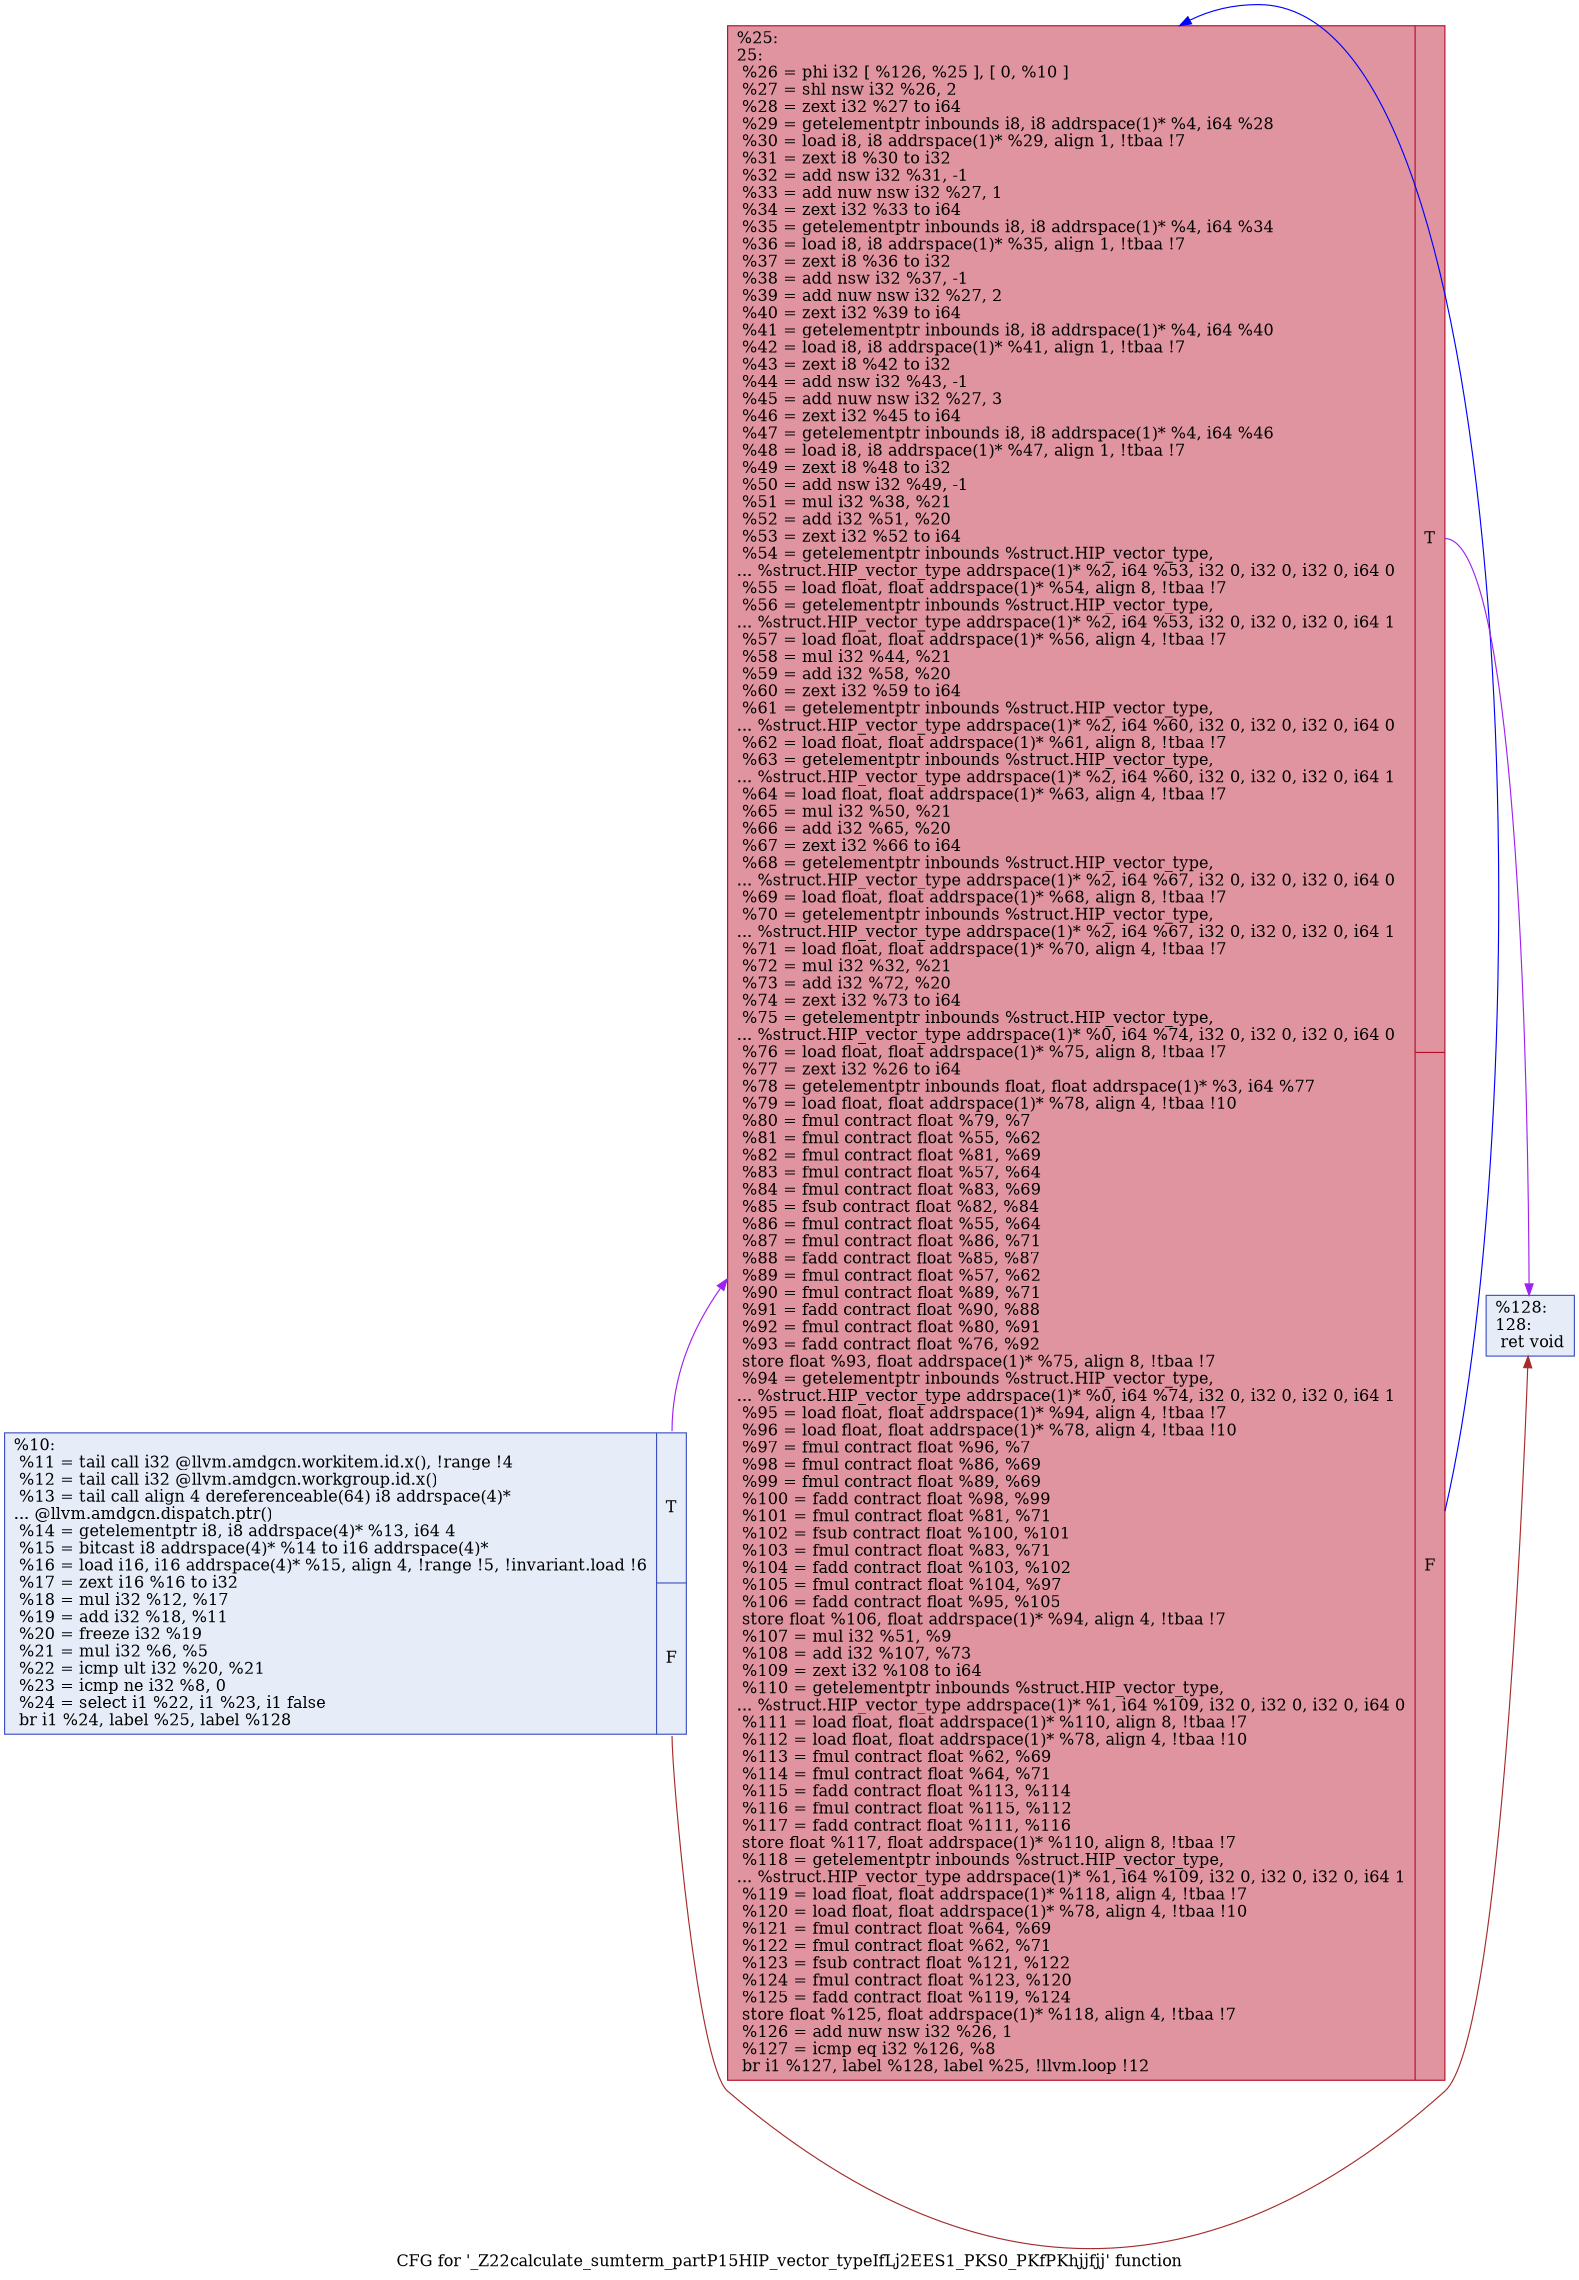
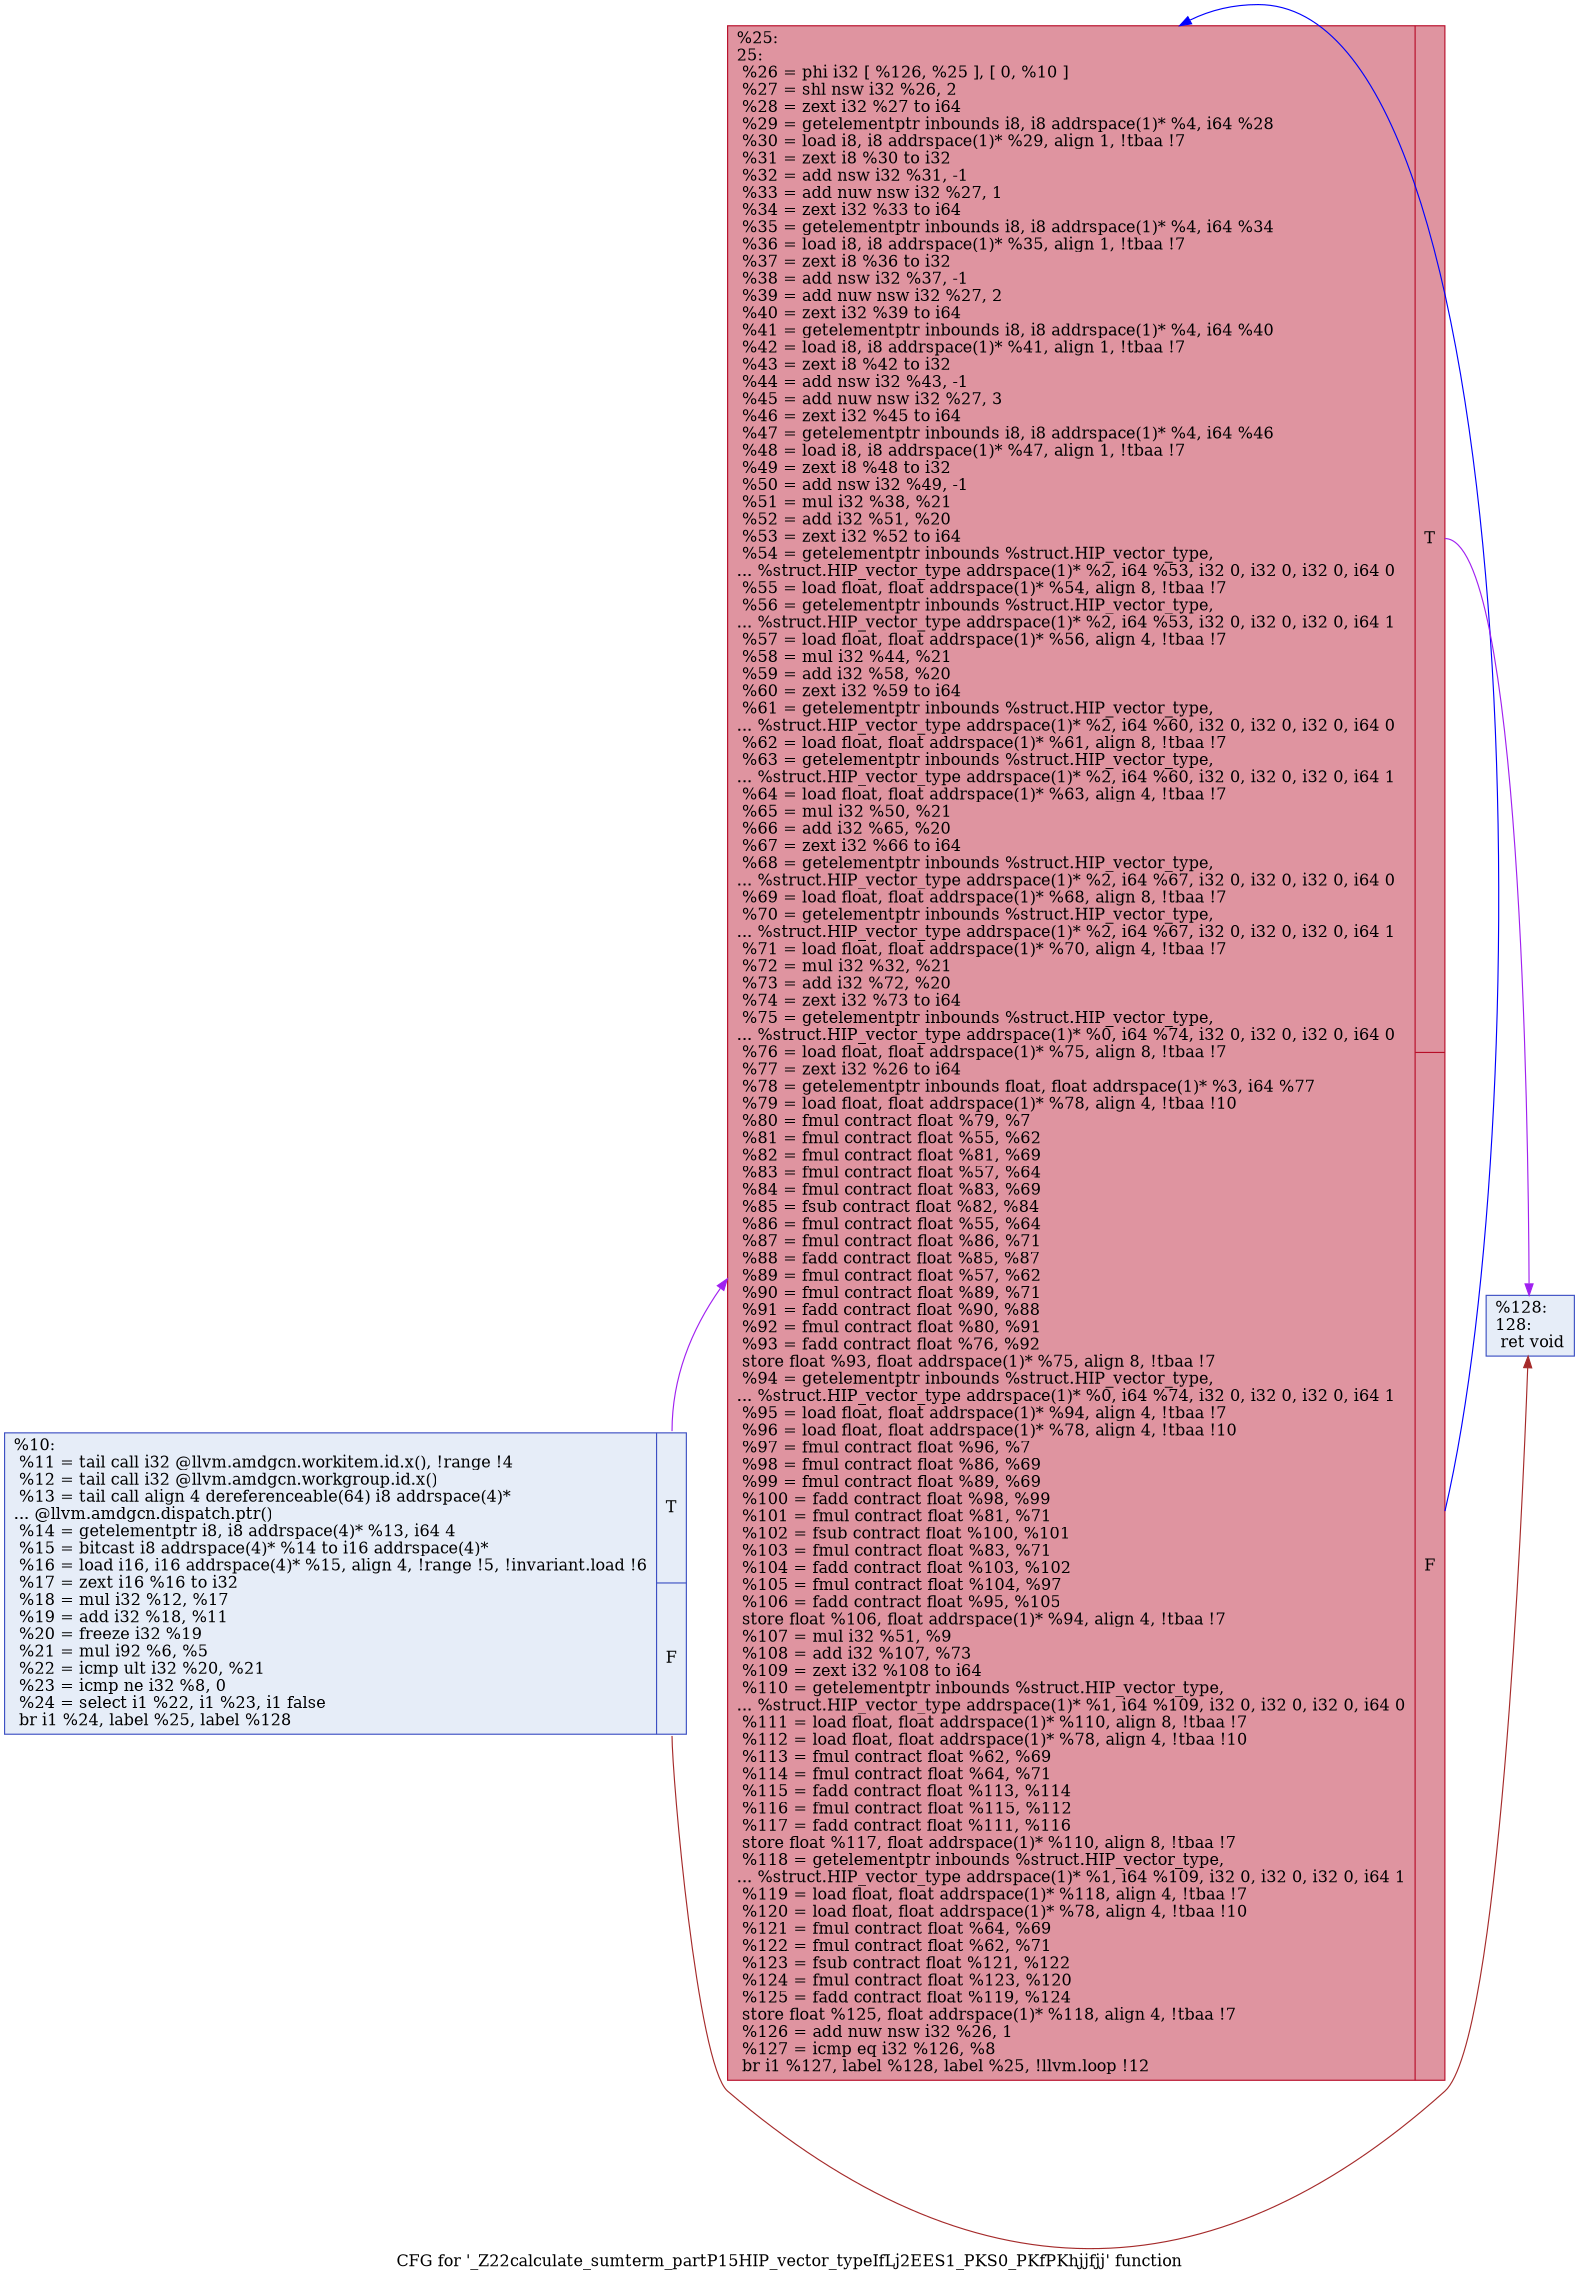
node "%10:": text "%21 = mul i32 %6, %5" -> "%21 = mul i92 %6, %5"
